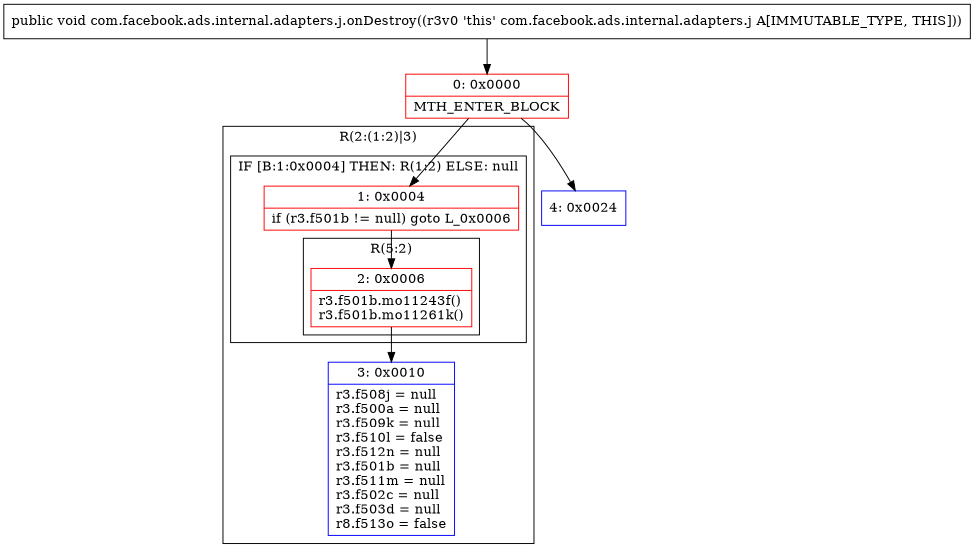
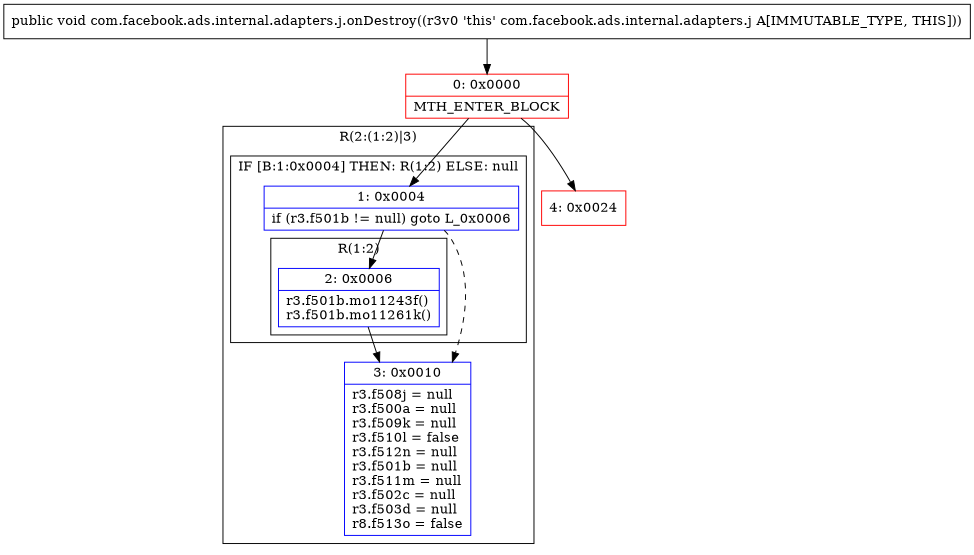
node "1: 0x0004": color red -> blue
node "4: 0x0024": color blue -> red
cluster "R(5:2)": label "R(5:2)" -> "R(1:2)"
edge "1: 0x0004" -> "3: 0x0010": added
node "2: 0x0006": color red -> blue
